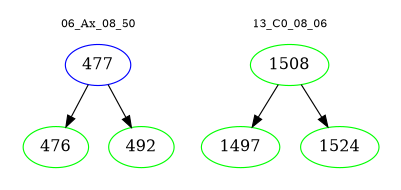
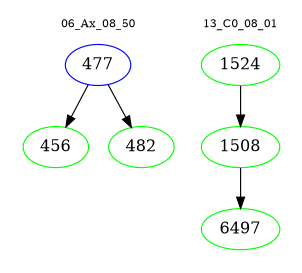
cluster "13_C0_08_06": label "13_C0_08_06" -> "13_C0_08_01"
edge "1508" -> "1524": reversed
node "476": label "476" -> "456"
node "492": label "492" -> "482"
node "1497": label "1497" -> "6497"
